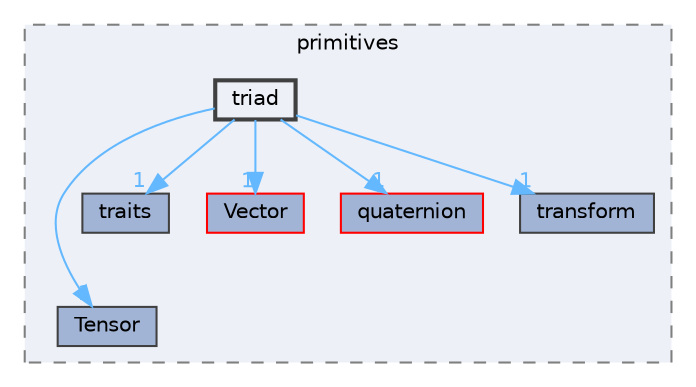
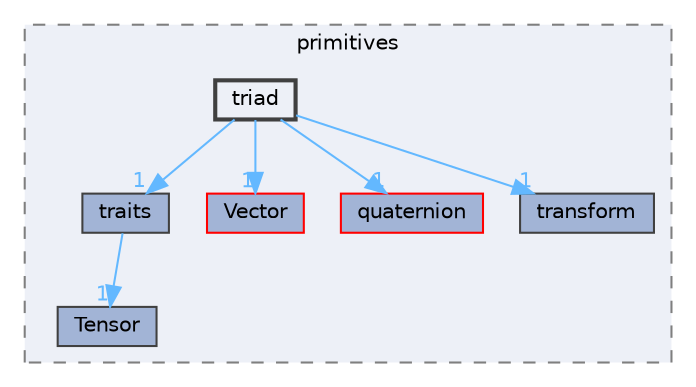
edge "triad" -> "Tensor": now "traits" -> "Tensor"
